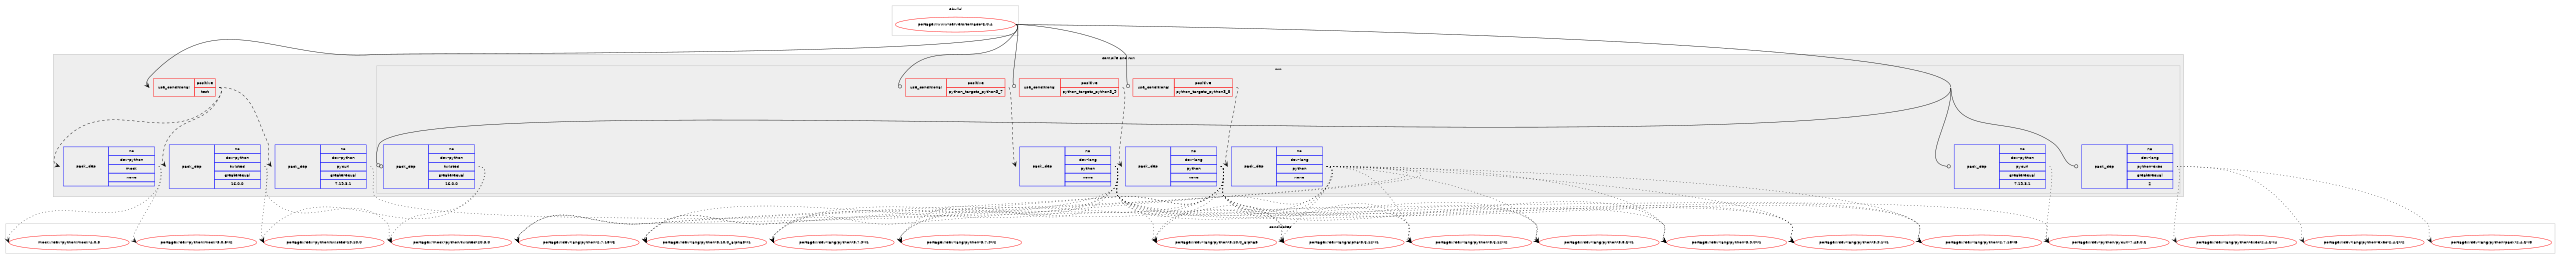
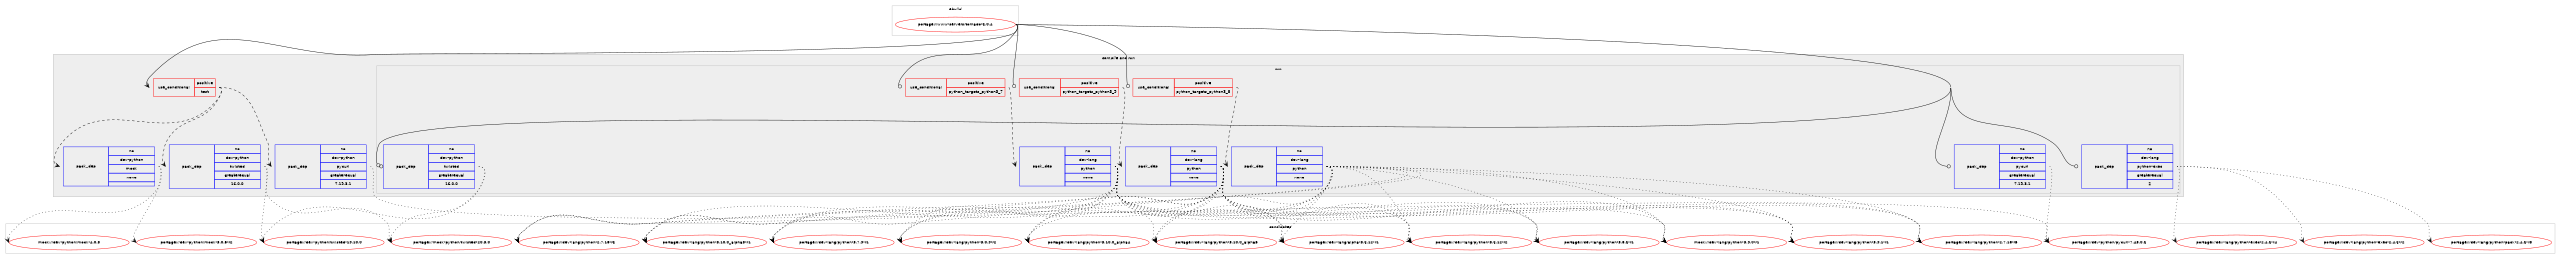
node "portage://dev-lang/python-3.7.9-r2": label "portage://dev-lang/python-3.7.9-r2" -> "portage://dev-lang/python-3.0.9-r2"
node "portage://dev-lang/python-3.10.0_alpha4": added
node "portage://dev-lang/python-3.9.0-r1": label "portage://dev-lang/python-3.9.0-r1" -> "mock://dev-lang/python-3.9.0-r1"
